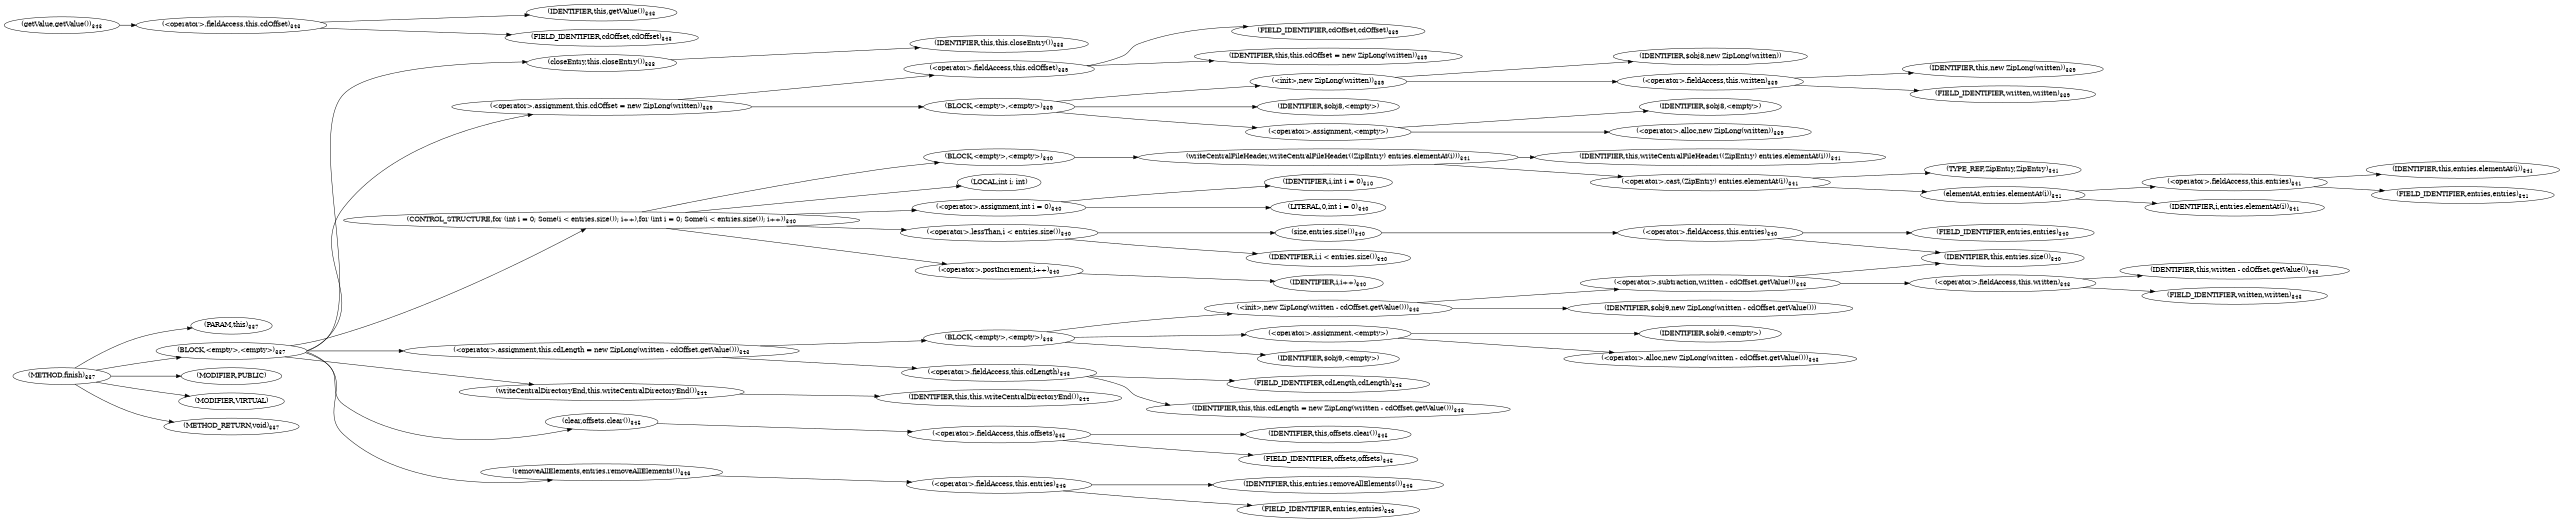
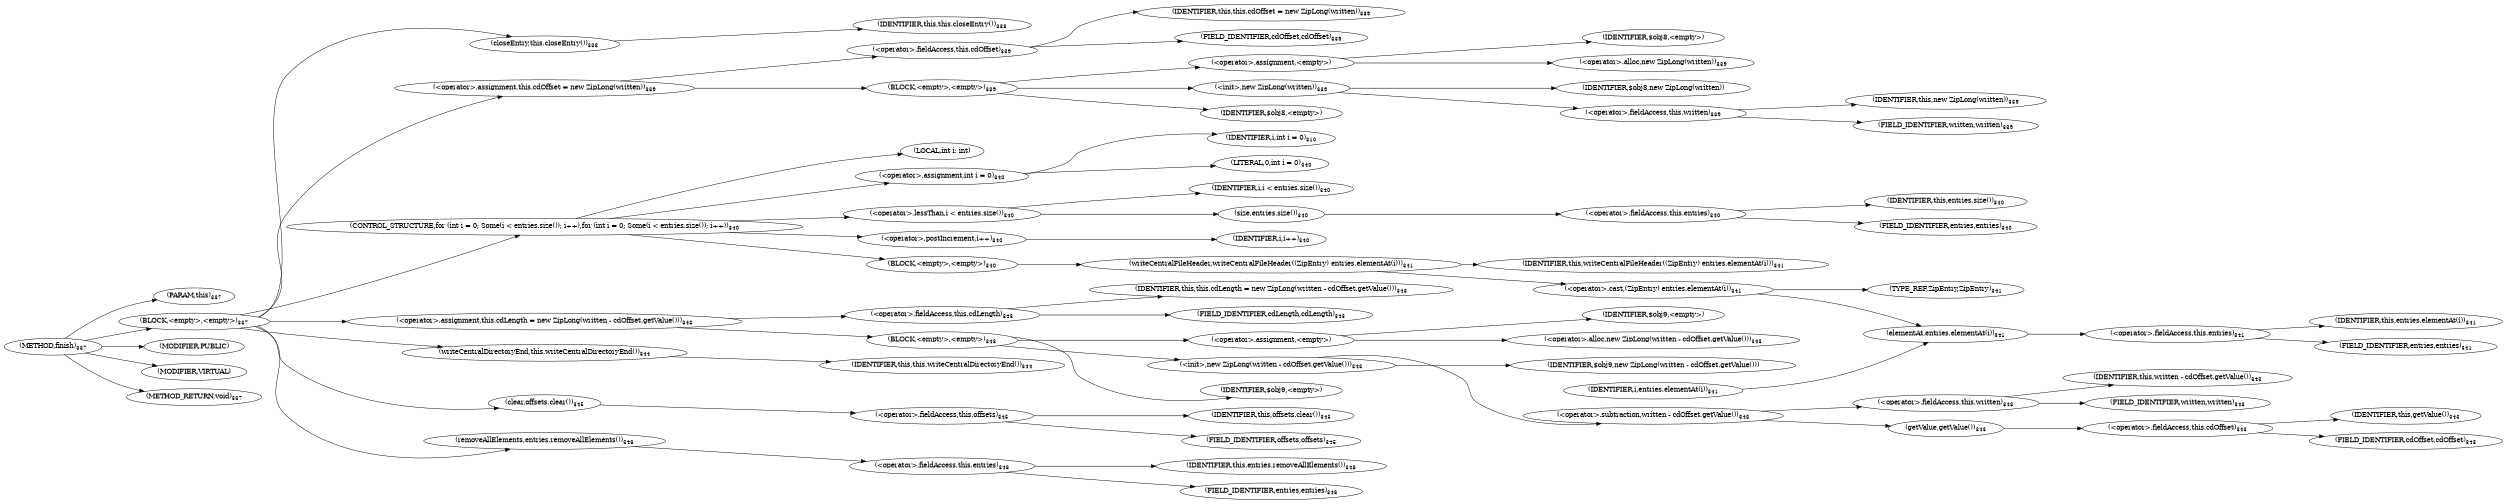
edge "(elementAt,entries.elementAt(i))" -> "(IDENTIFIER,i,entries.elementAt(i))": reversed
edge "(<operator>.subtraction,written - cdOffset.getValue())" -> "(IDENTIFIER,this,entries.size())": now "(<operator>.subtraction,written - cdOffset.getValue())" -> "(getValue,getValue())"
